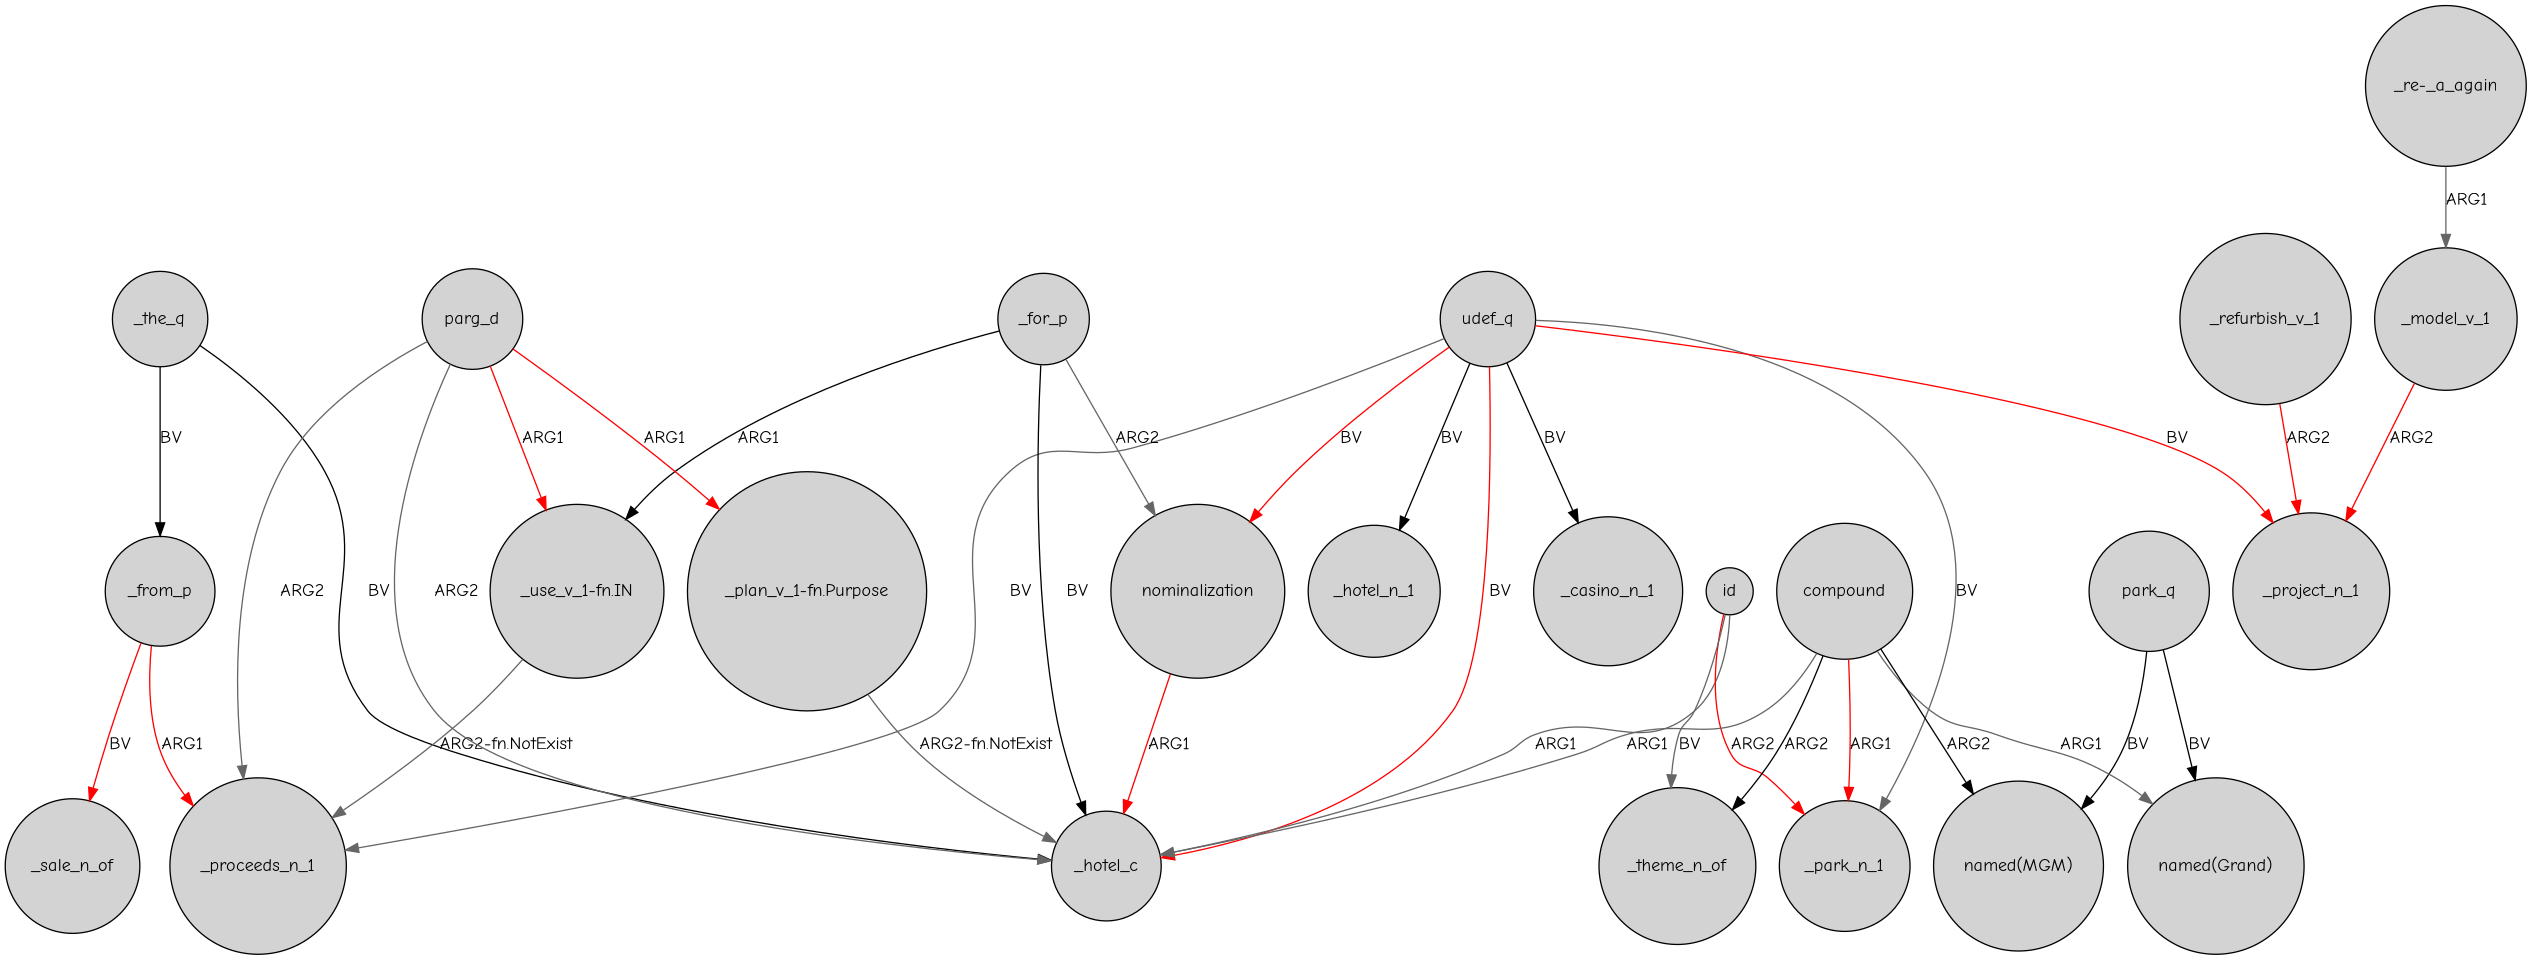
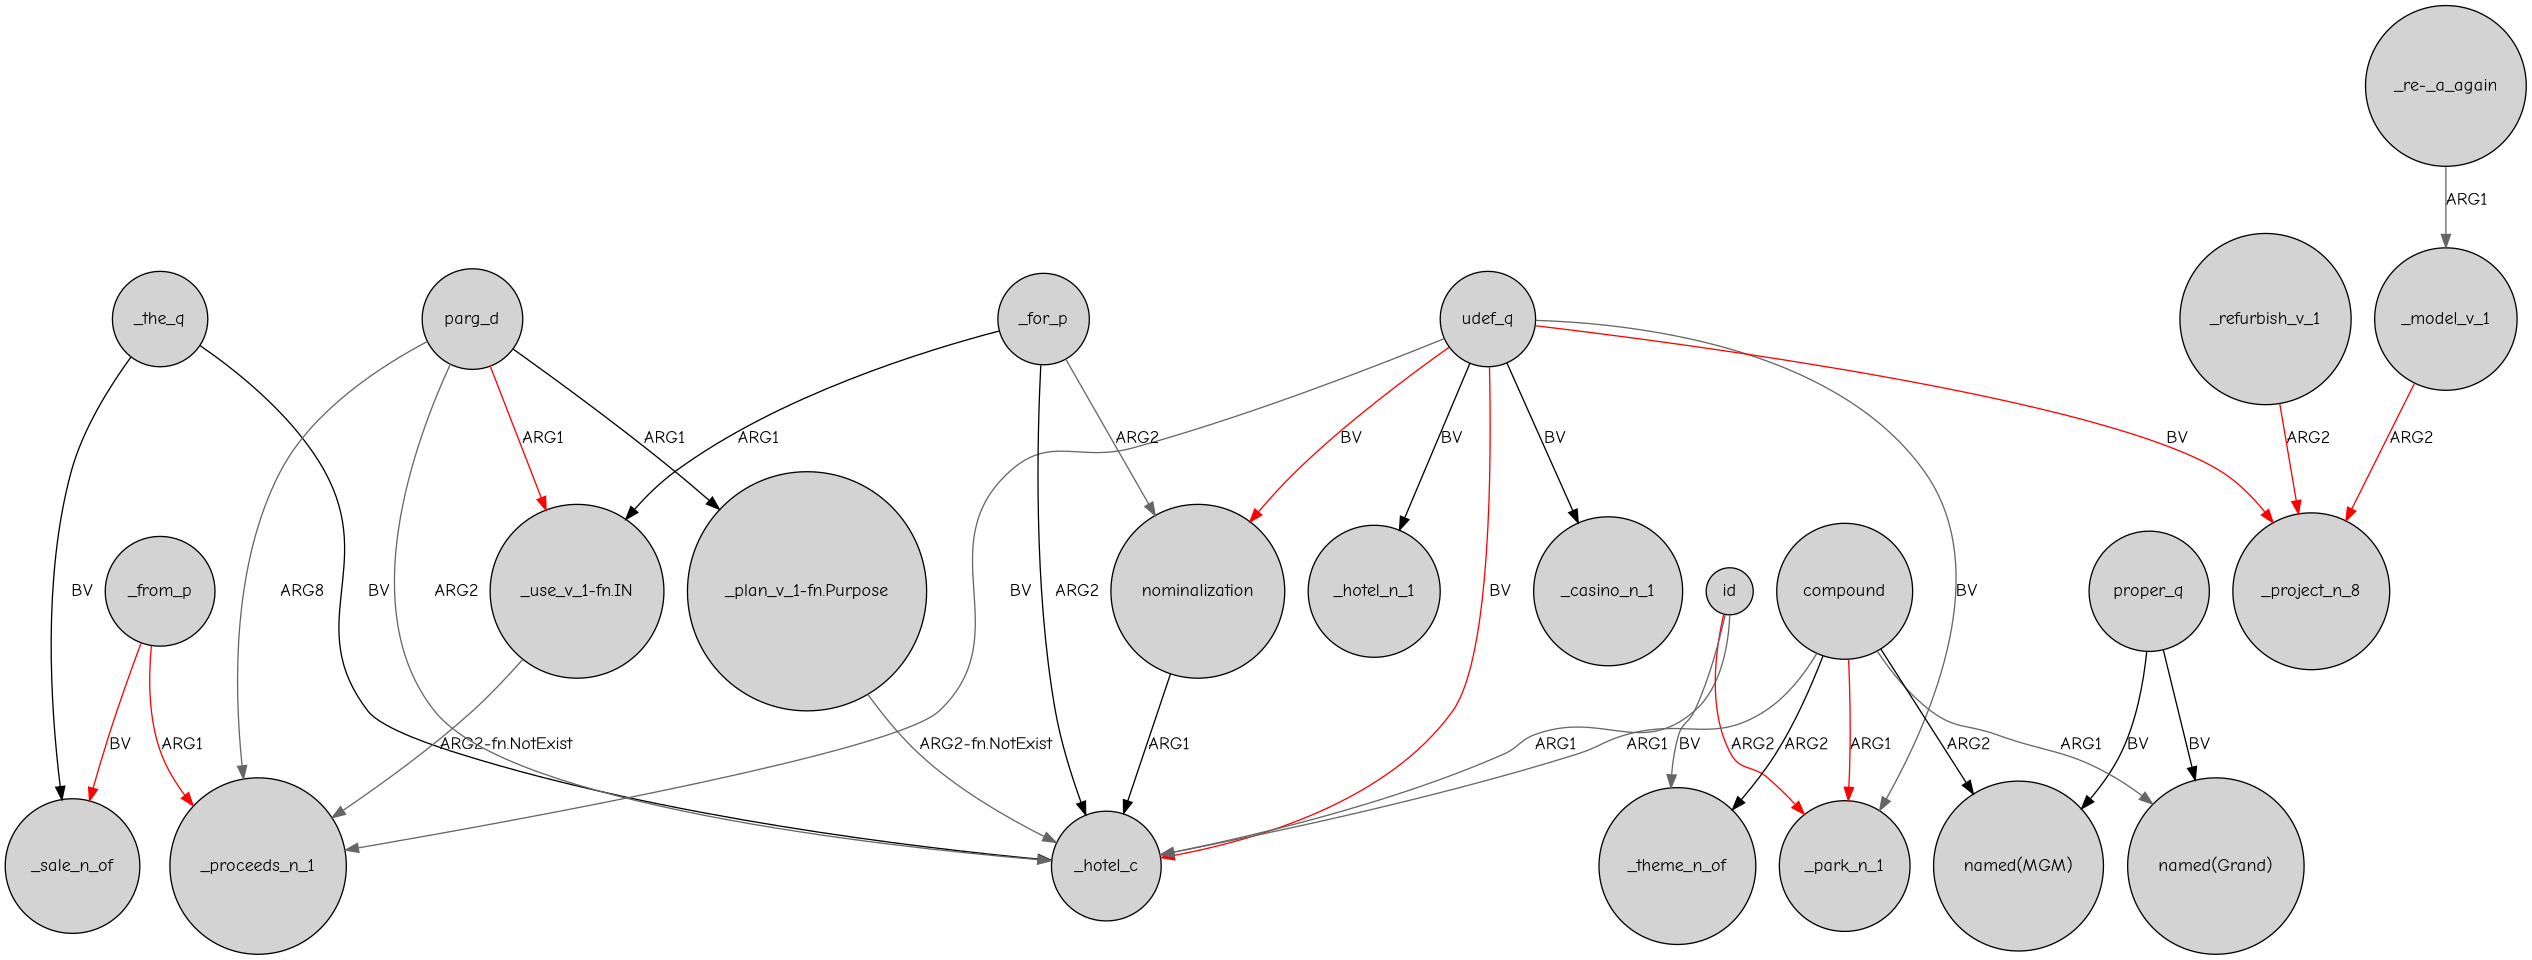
edge "parg_d" -> "_plan_v_1-fn.Purpose": color red -> black
edge "_the_q" -> "_from_p": now "_the_q" -> "_sale_n_of"
edge "parg_d" -> "_proceeds_n_1": label "ARG2" -> "ARG8"
edge "_for_p" -> "_hotel_c": label "BV" -> "ARG2"
node "park_q": label "park_q" -> "proper_q"
node "_project_n_1": label "_project_n_1" -> "_project_n_8"
edge "nominalization" -> "_hotel_c": color red -> black
